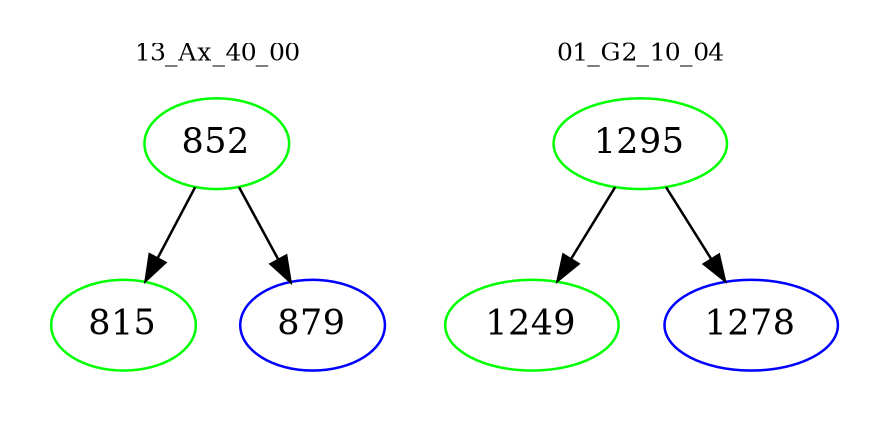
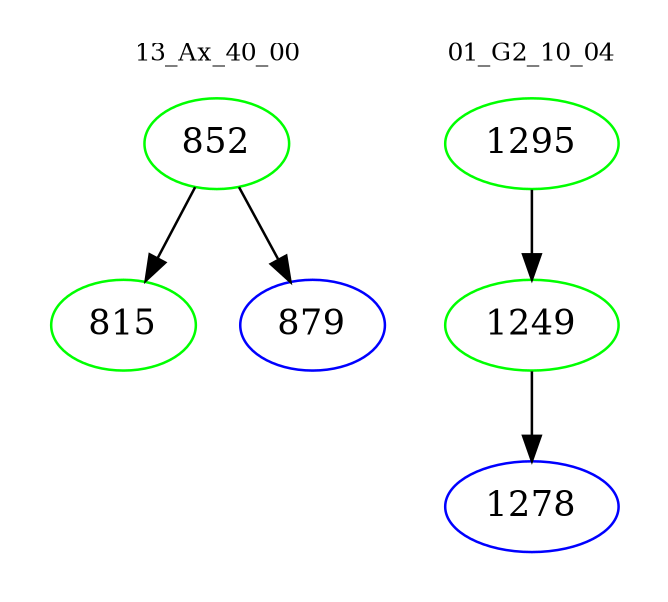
edge "1295" -> "1278": now "1249" -> "1278"
